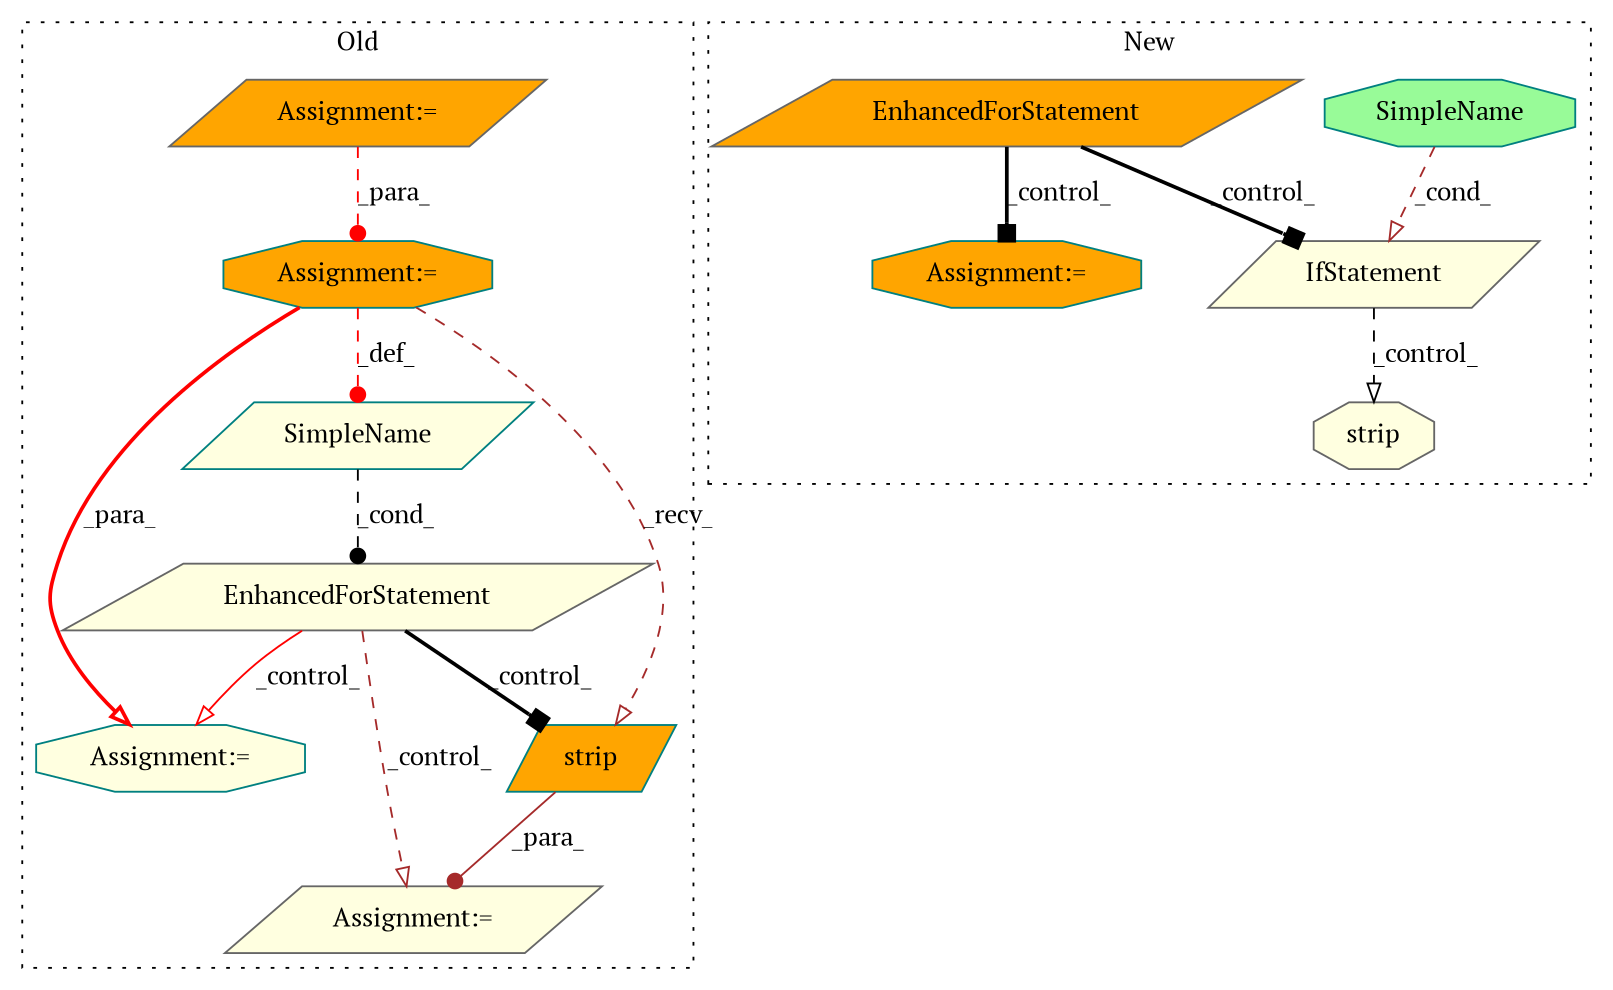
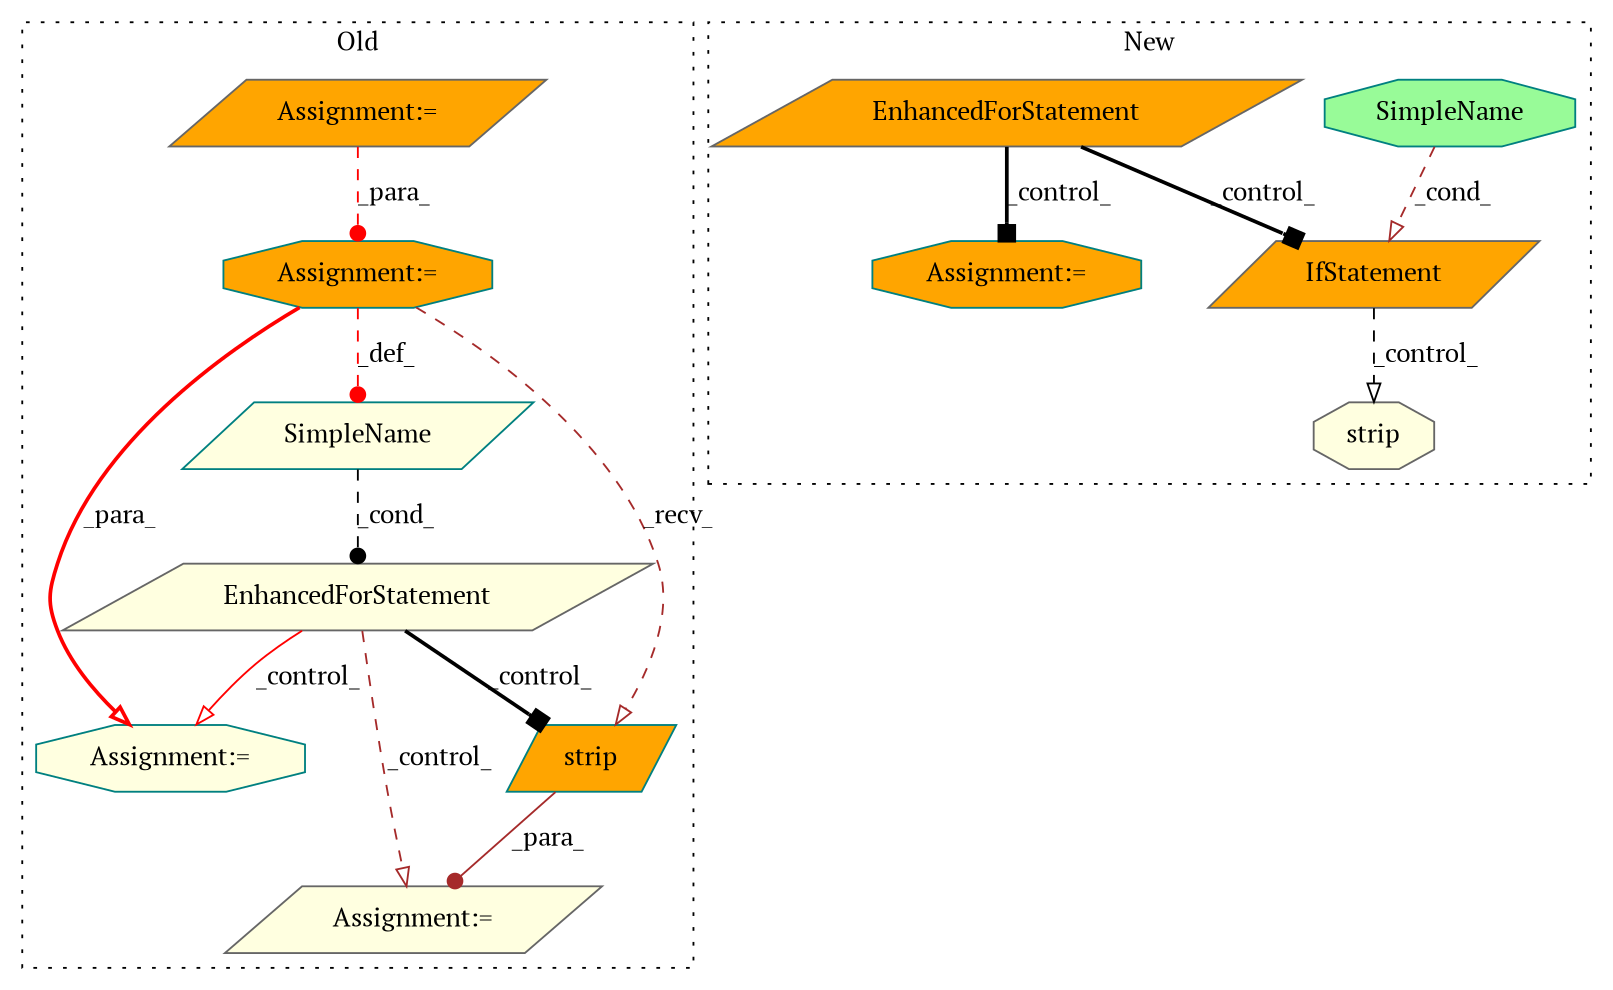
node "IfStatement": fillcolor lightyellow -> orange
